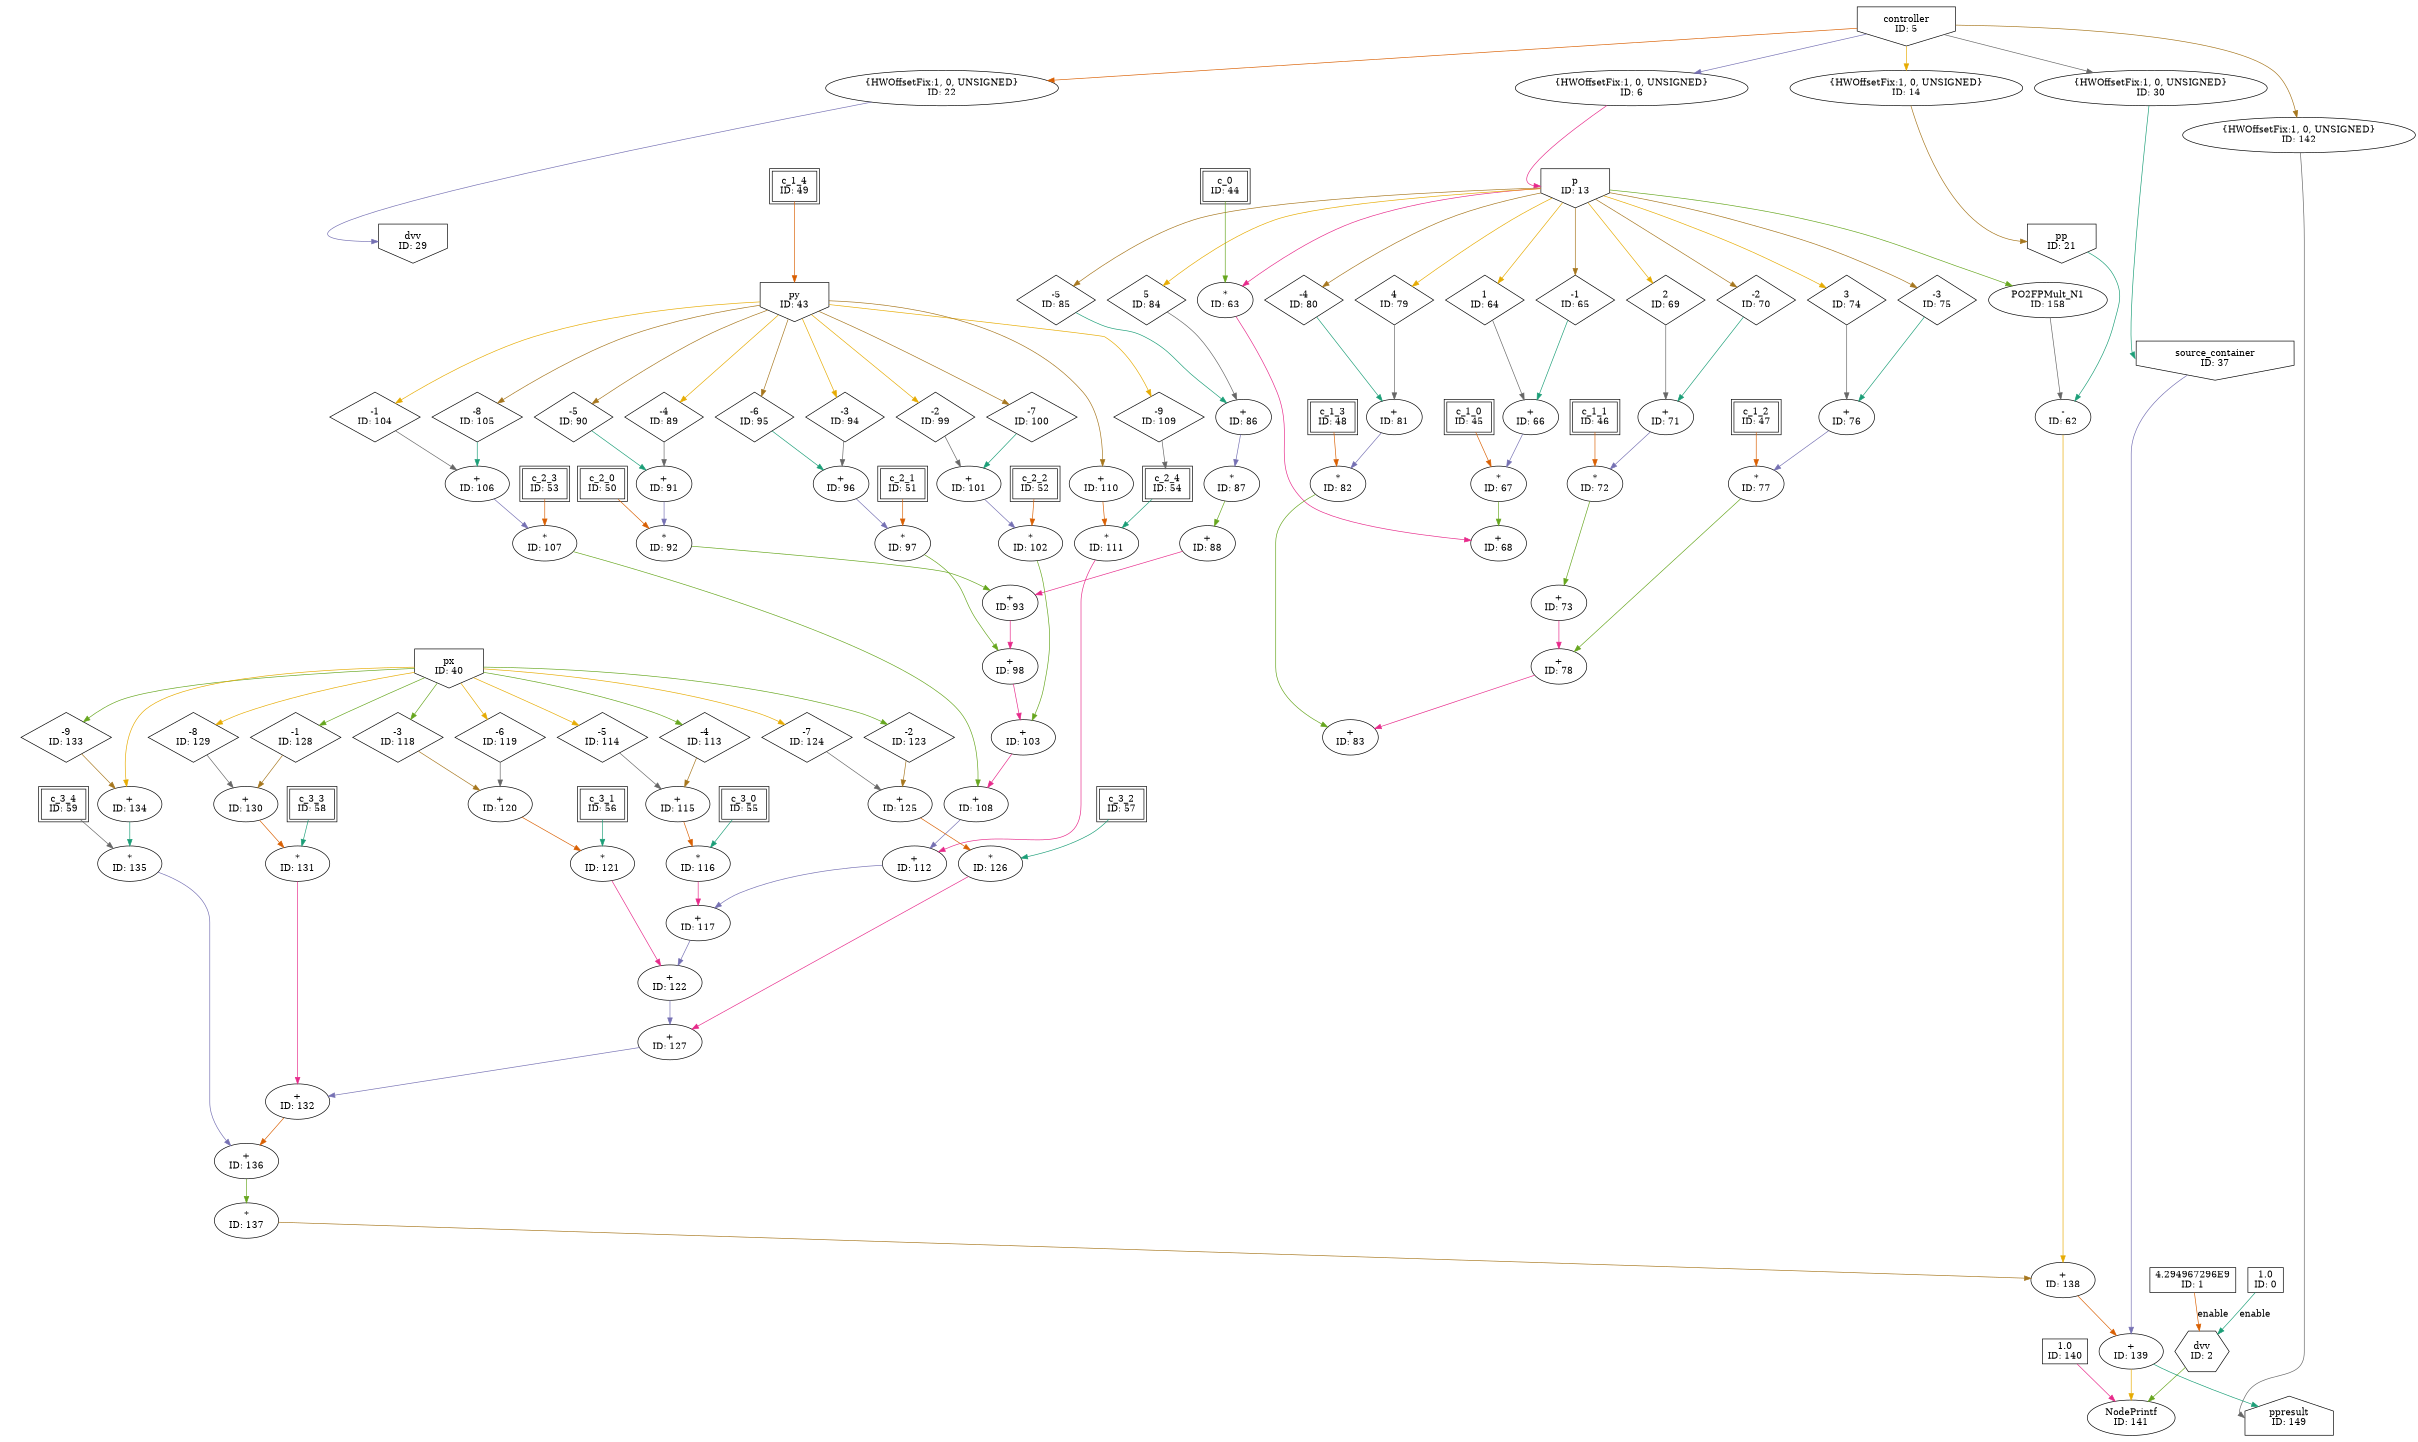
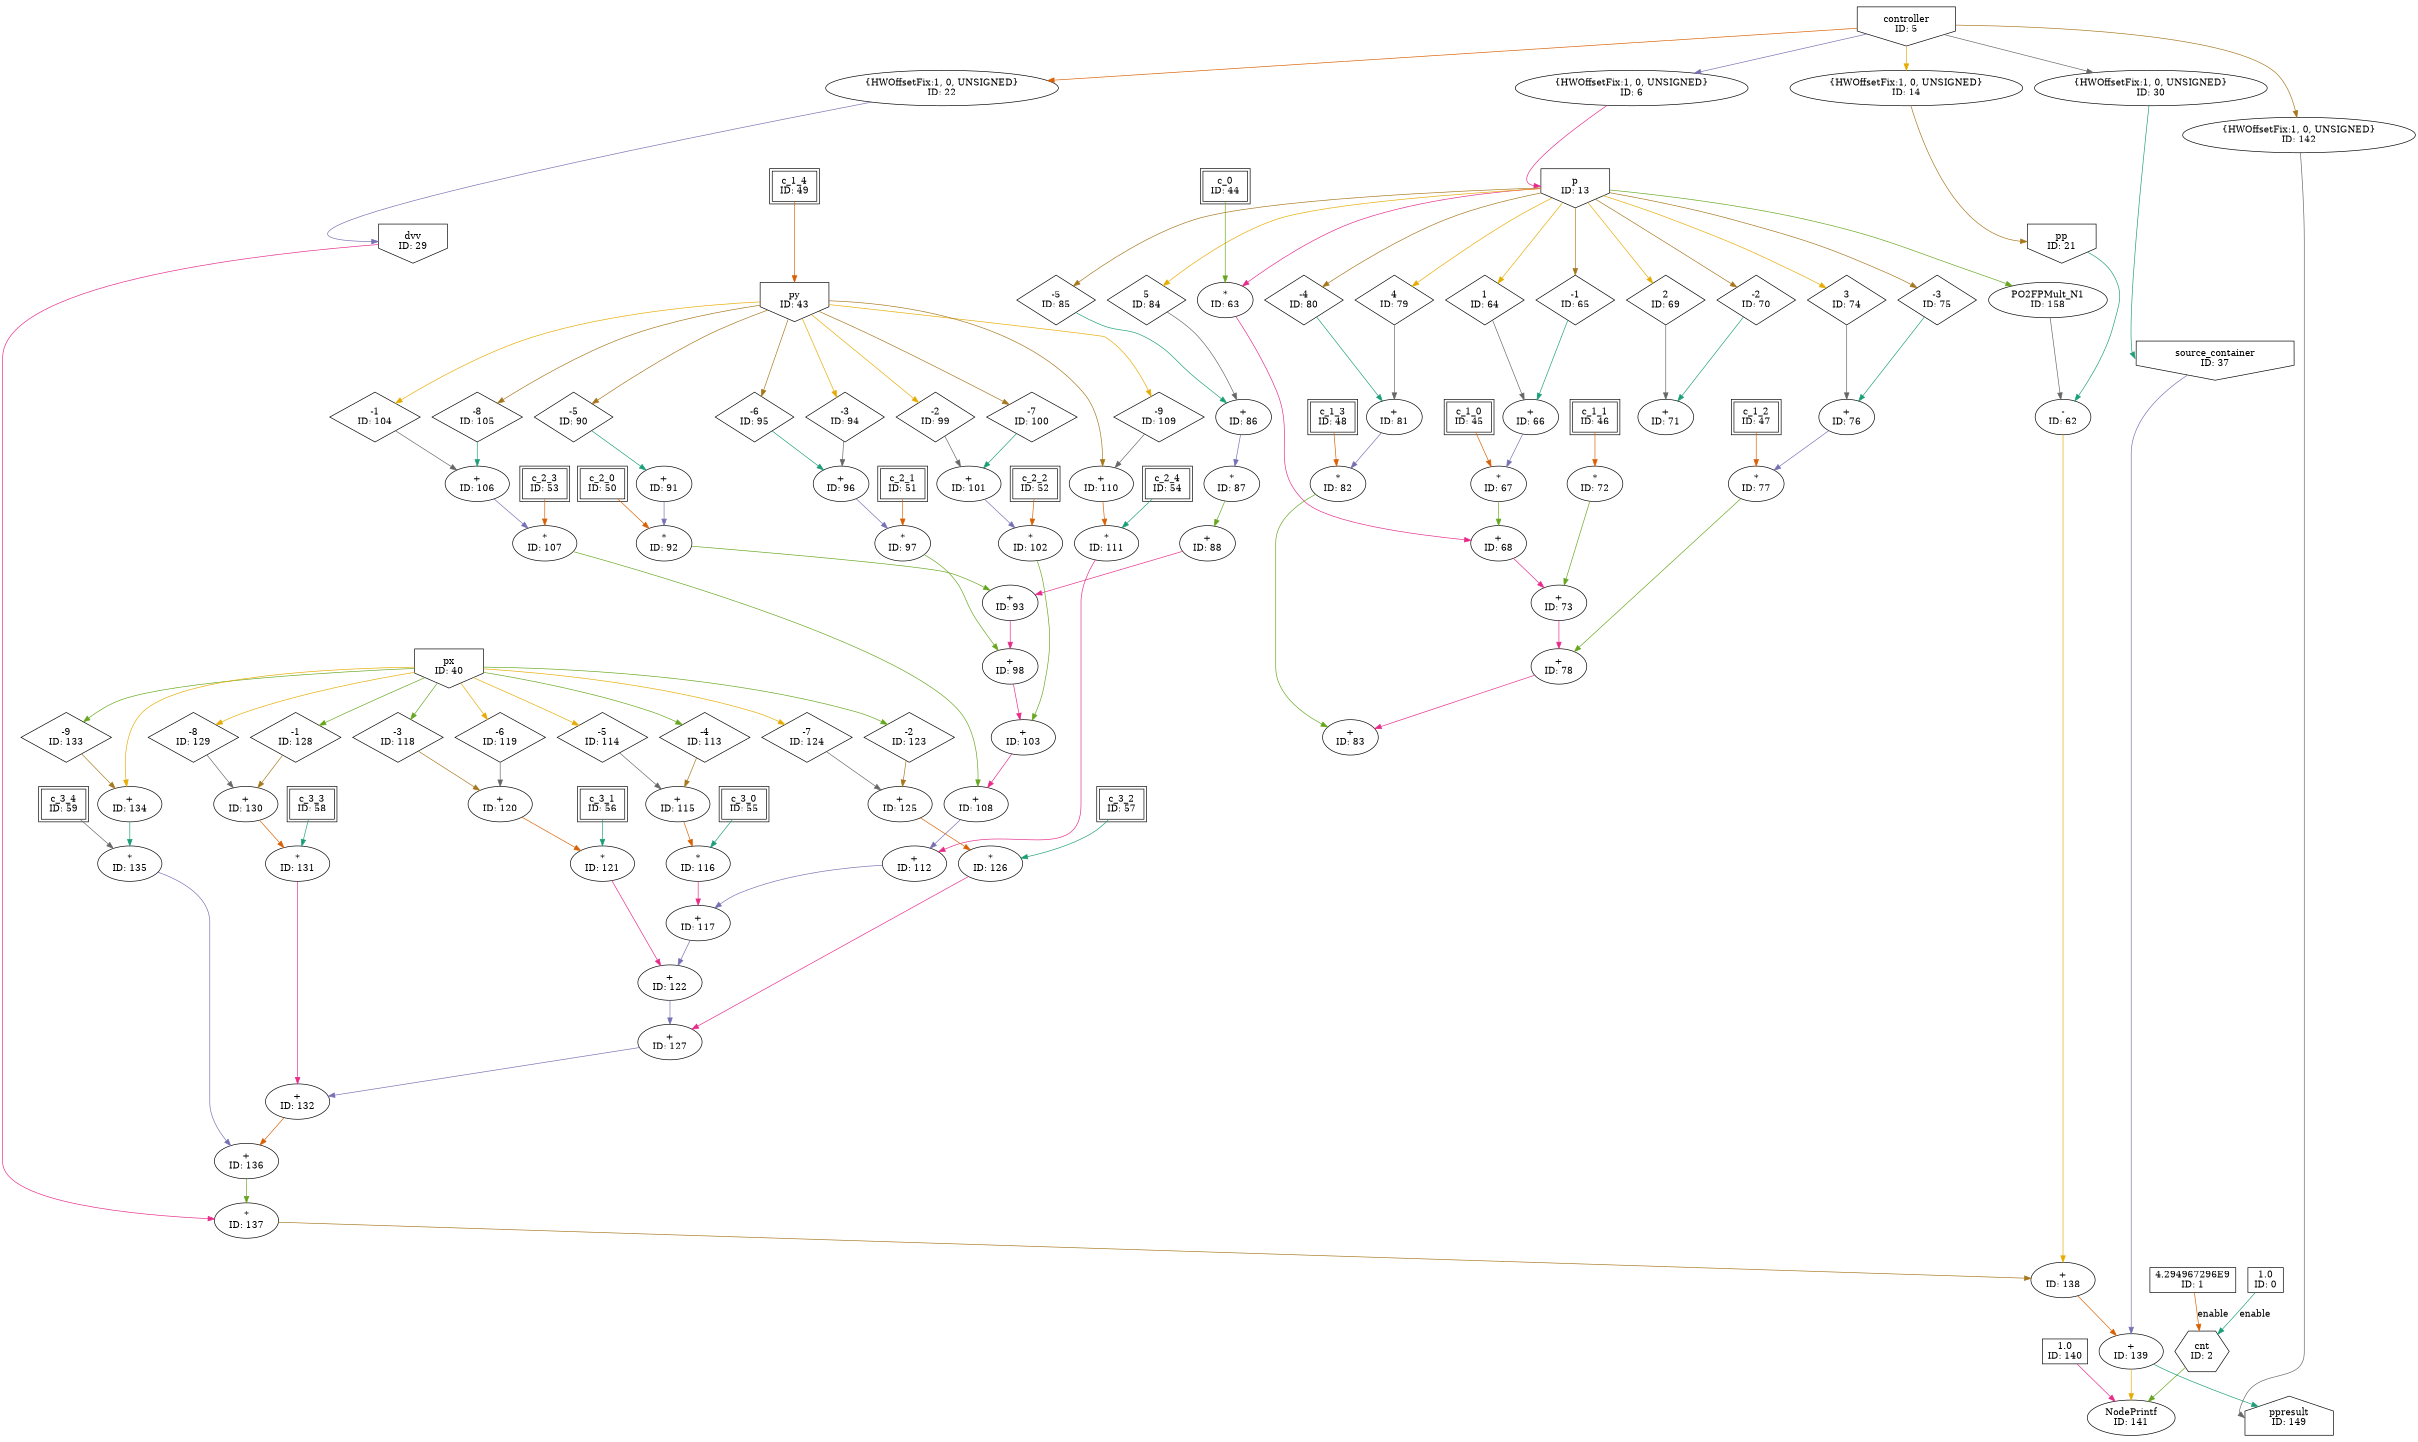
node "-4 ID: 89": removed
edge "+ ID: 71" -> "* ID: 72": removed
edge "-9 ID: 109" -> "c_2_4 ID: 54": now "-9 ID: 109" -> "+ ID: 110"
edge "+ ID: 68" -> "+ ID: 73": added
edge "dvv ID: 29" -> "* ID: 137": added
node "dvv ID: 2": label "dvv ID: 2" -> "cnt ID: 2"
